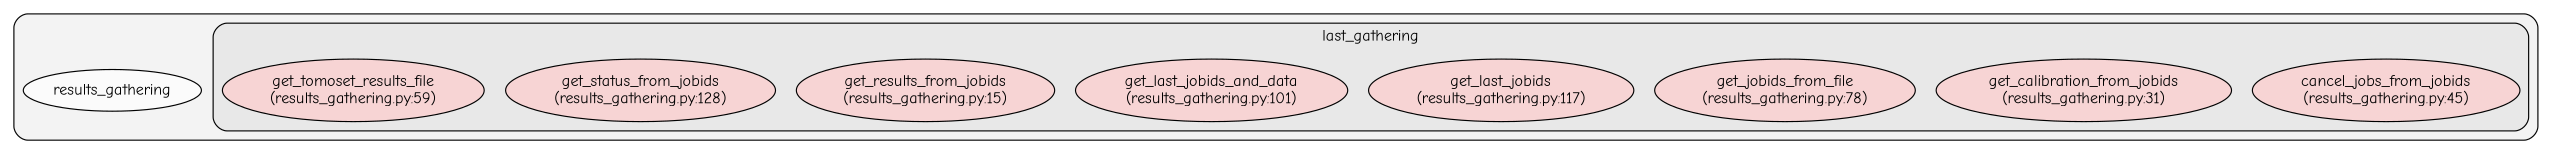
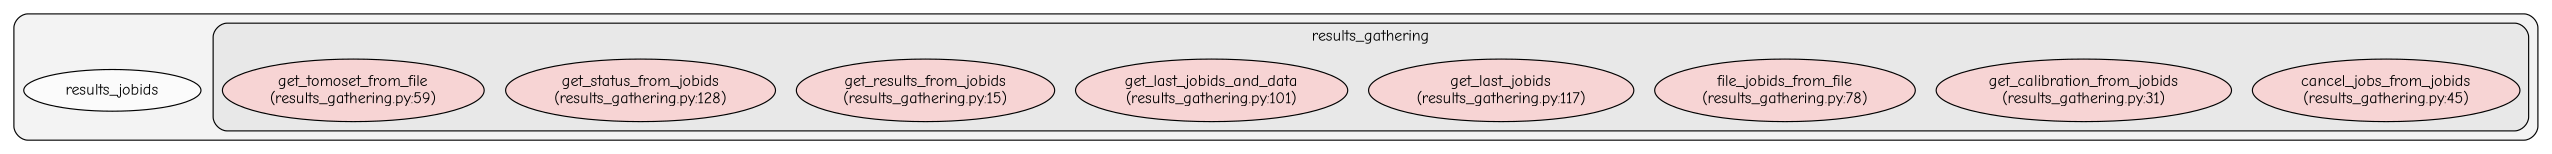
cluster "last_gathering": label "last_gathering" -> "results_gathering"
node "results_gathering": label "results_gathering" -> "results_jobids"
node "get_tomoset_results_file (results_gathering.py:59)": label "get_tomoset_results_file (results_gathering.py:59)" -> "get_tomoset_from_file (results_gathering.py:59)"
node "get_jobids_from_file (results_gathering.py:78)": label "get_jobids_from_file (results_gathering.py:78)" -> "file_jobids_from_file (results_gathering.py:78)"
